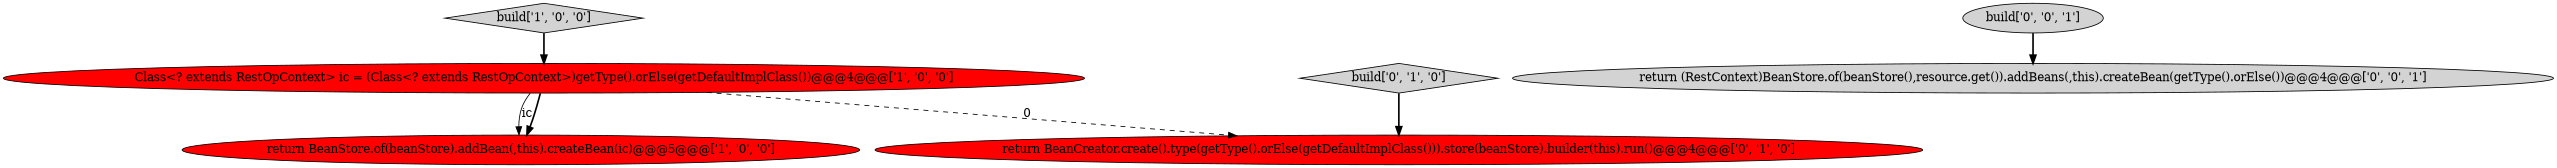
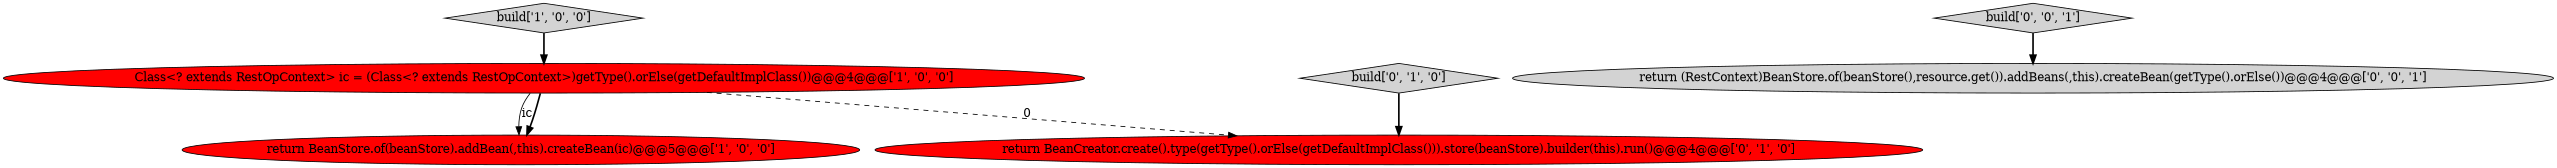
node "build['0', '0', '1']": shape ellipse -> diamond
